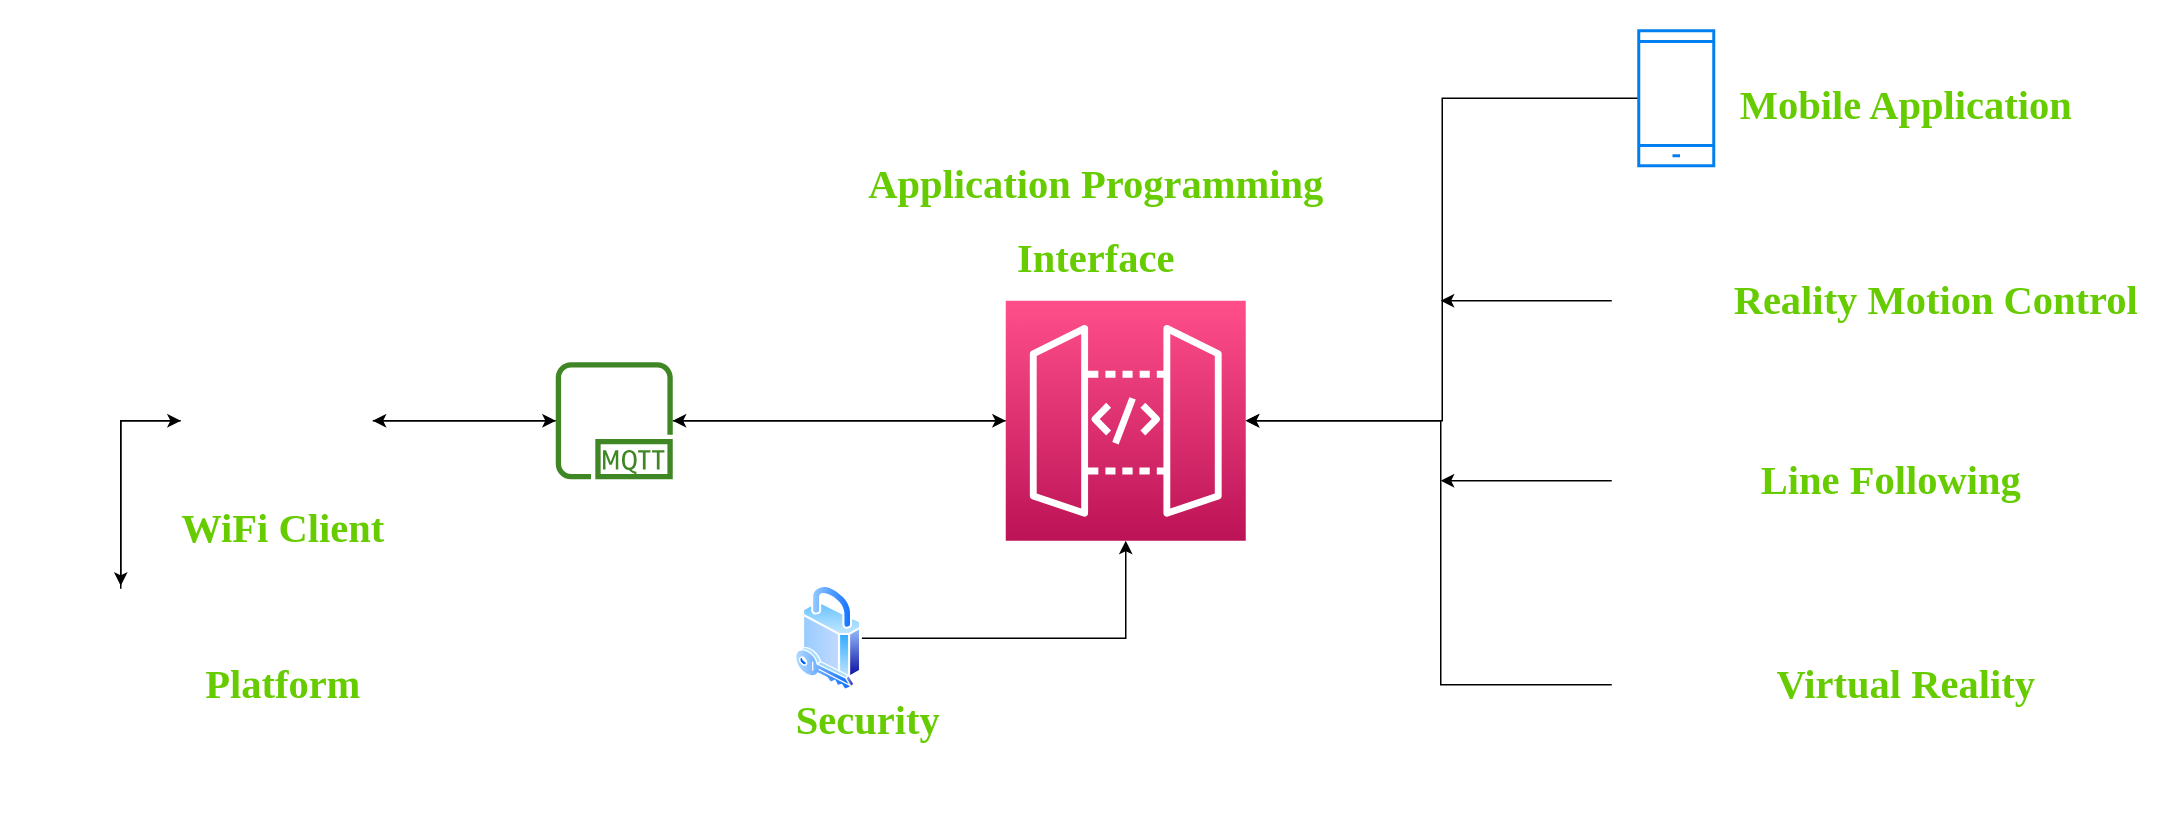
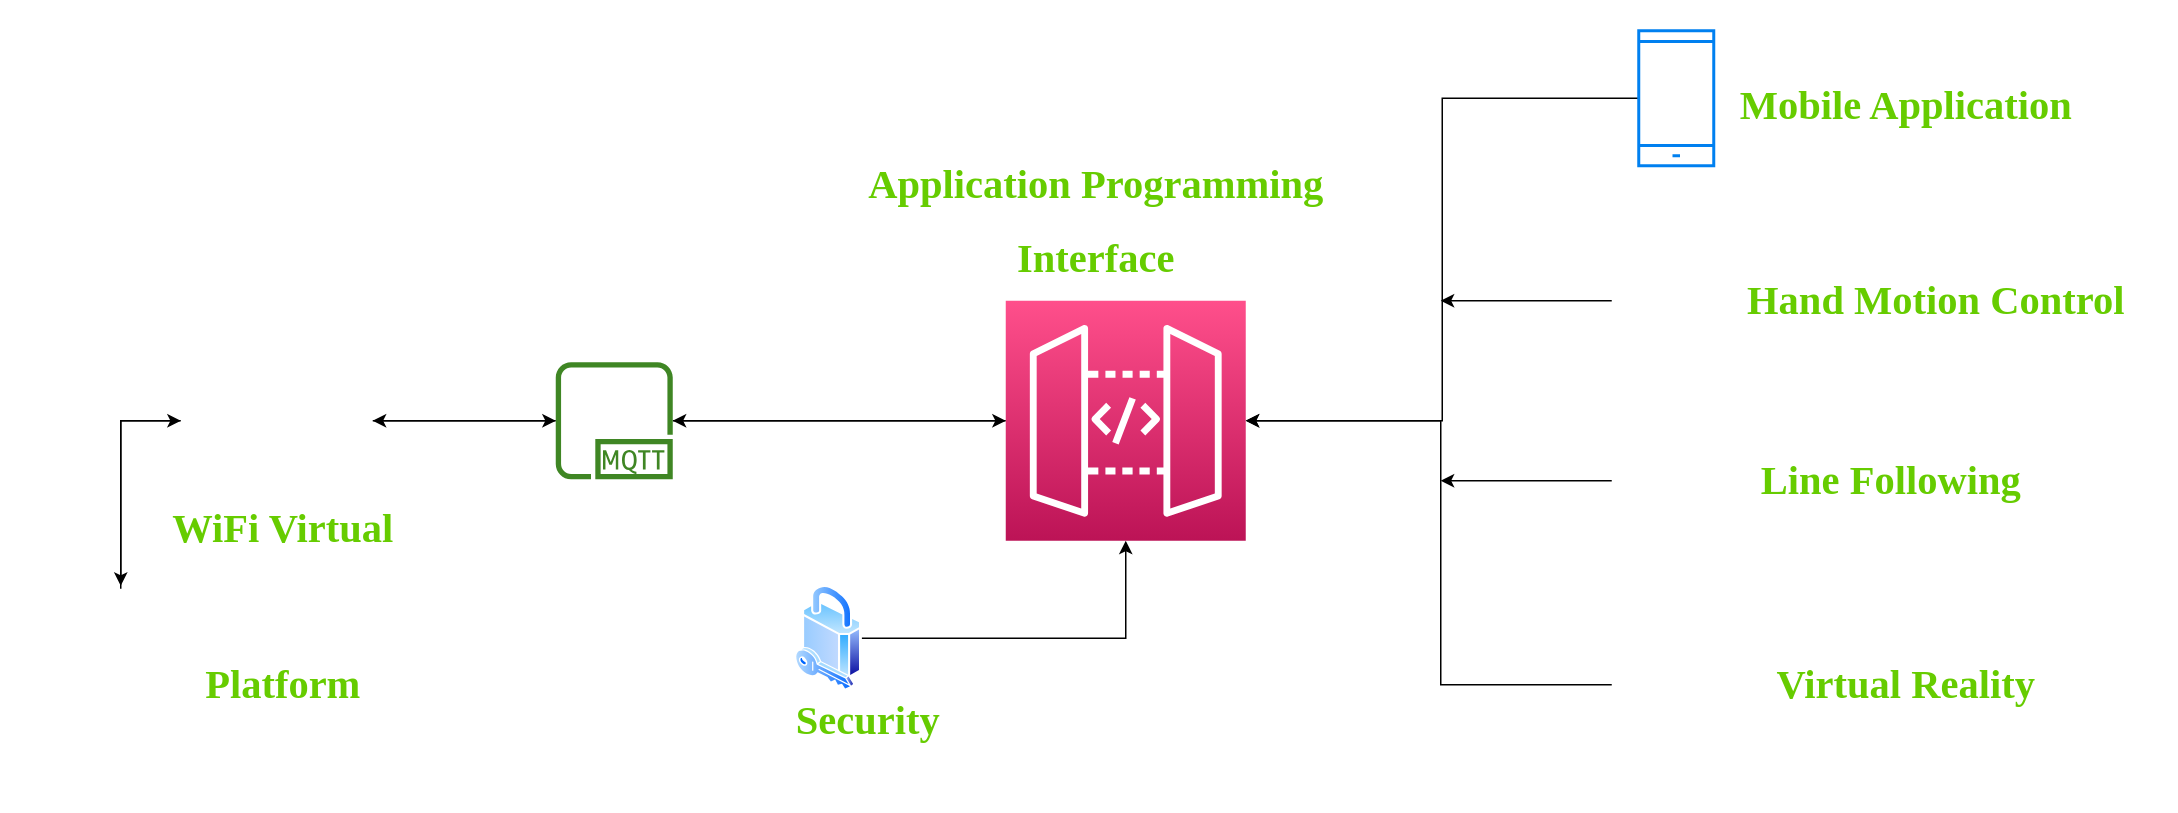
node "Reality Motion Control": label "Reality Motion Control" -> "Hand Motion Control"
node "WiFi Client": label "WiFi Client" -> "WiFi Virtual"
